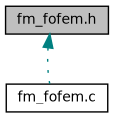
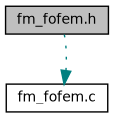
edge "fm_fofem.c" -> "fm_fofem.h": reversed
